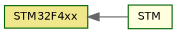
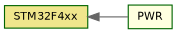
node "STM": label "STM" -> "PWR"
